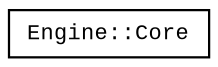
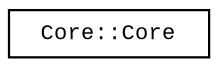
node "Engine::Core": label "Engine::Core" -> "Core::Core"
